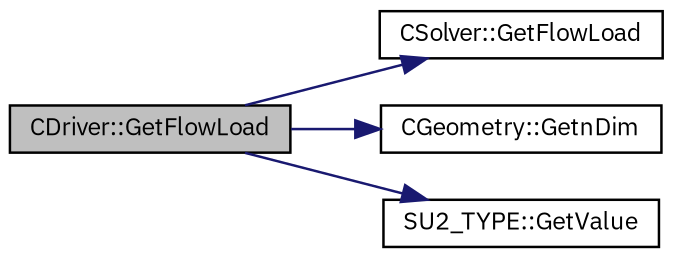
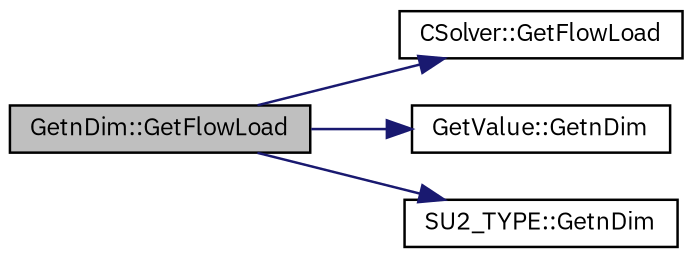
node "CDriver::GetFlowLoad": label "CDriver::GetFlowLoad" -> "GetnDim::GetFlowLoad"
node "CGeometry::GetnDim": label "CGeometry::GetnDim" -> "GetValue::GetnDim"
node "SU2_TYPE::GetValue": label "SU2_TYPE::GetValue" -> "SU2_TYPE::GetnDim"
